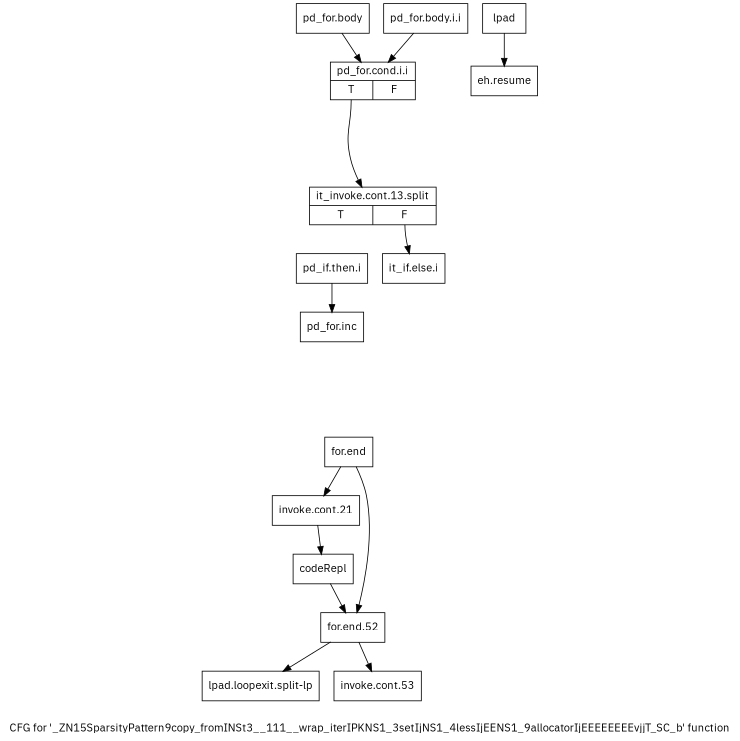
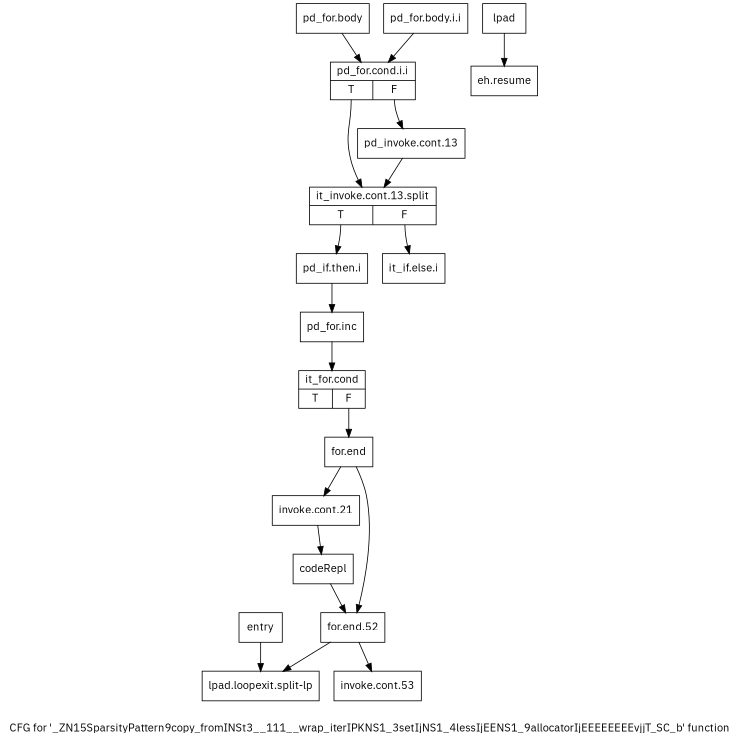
node "pd_invoke.cont.13": added
edge "it_invoke.cont.13.split" -> "pd_if.then.i": added
node "it_for.cond": added
node "entry": added
